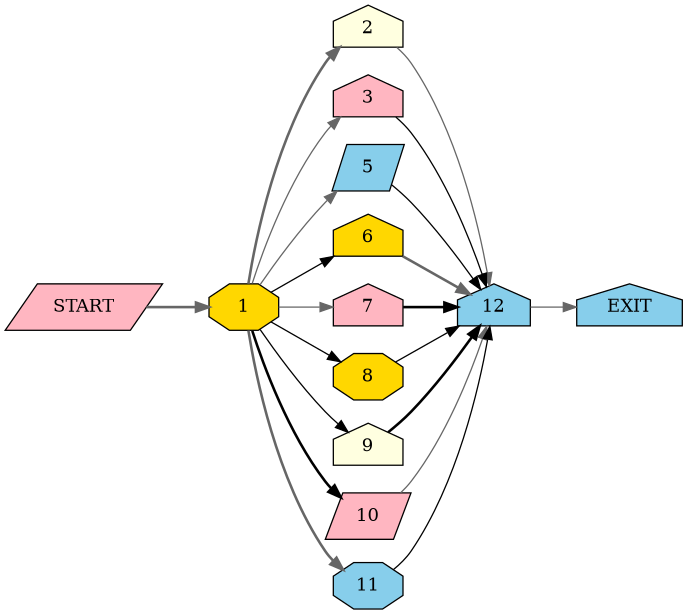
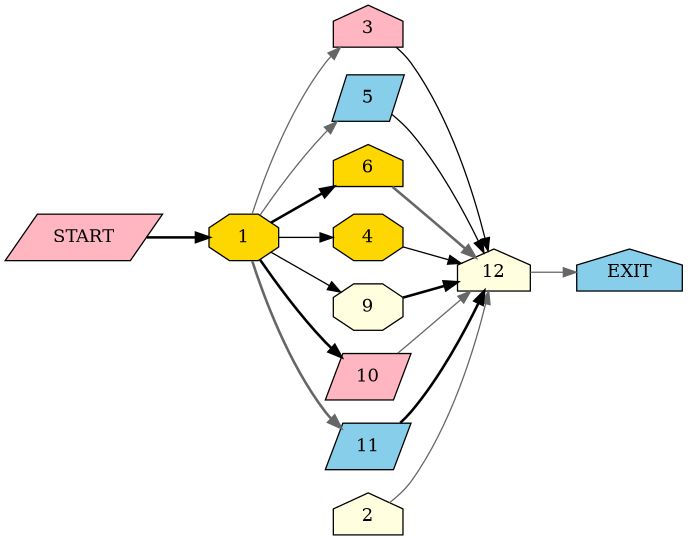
edge "1" -> "2": removed
edge "1" -> "6": style solid -> bold
edge "START" -> "1": color gray40 -> black
node "7": removed
node "12": fillcolor skyblue -> lightyellow
node "8": label "8" -> "4"
node "9": shape house -> octagon
edge "11" -> "12": style solid -> bold
node "11": shape octagon -> parallelogram
